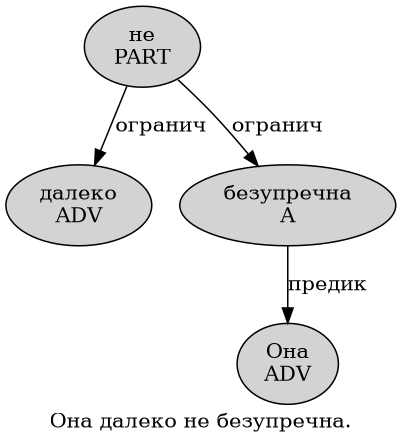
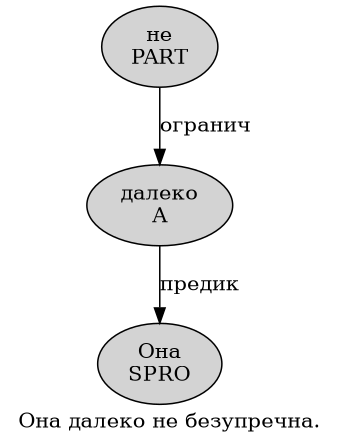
node "далеко ADV": removed
node "безупречна A": label "безупречна A" -> "далеко A"
node "Она ADV": label "Она ADV" -> "Она SPRO"
